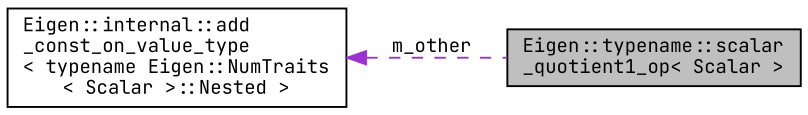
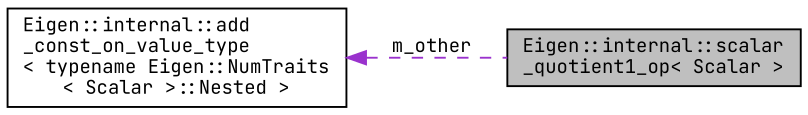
node "Eigen::typename::scalar _quotient1_op< Scalar >": label "Eigen::typename::scalar _quotient1_op< Scalar >" -> "Eigen::internal::scalar _quotient1_op< Scalar >"
